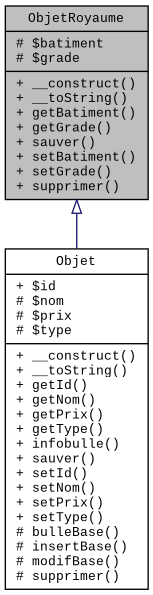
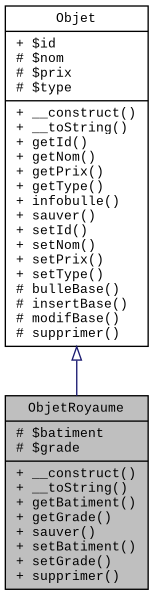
edge "Objet" -> "ObjetRoyaume": reversed
